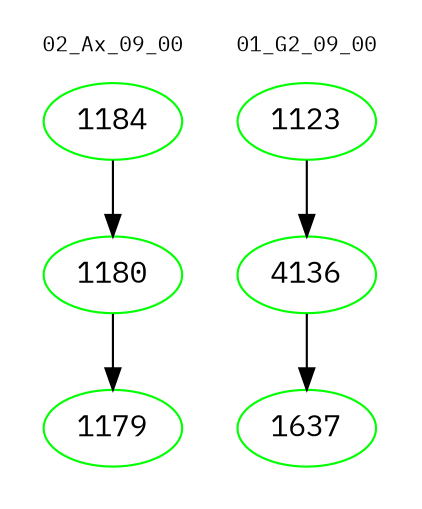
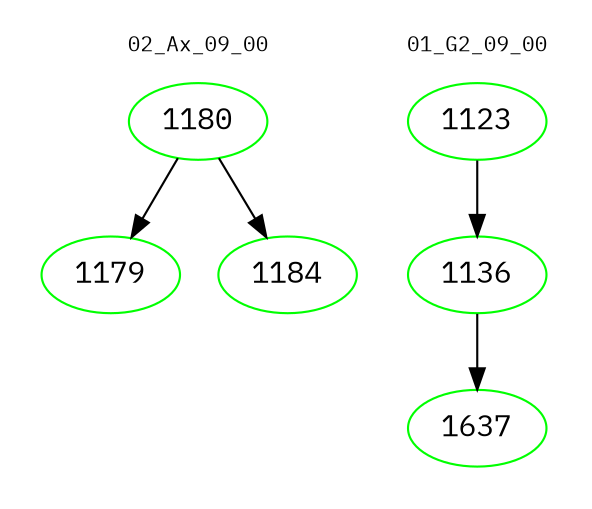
edge "1184" -> "1180": reversed
node "4136": label "4136" -> "1136"
